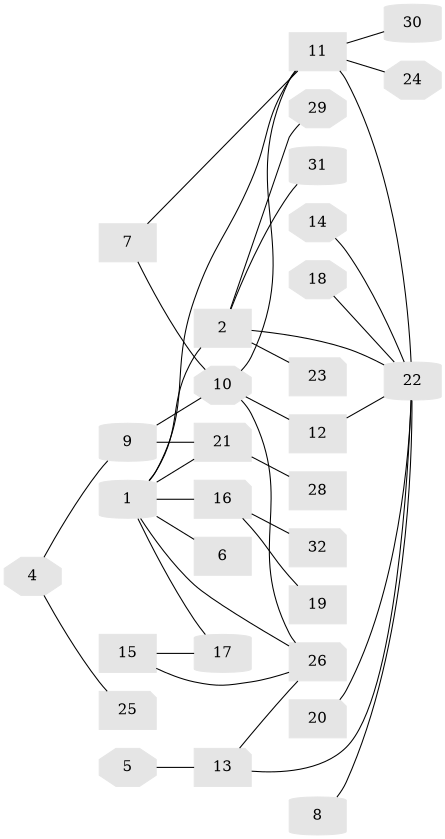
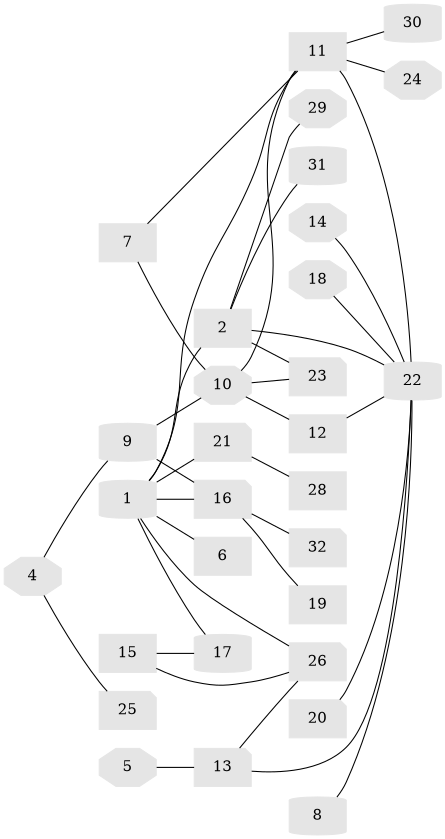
edge "9" -- "21": now "9" -- "16"
edge "10" -- "26": now "10" -- "23"
